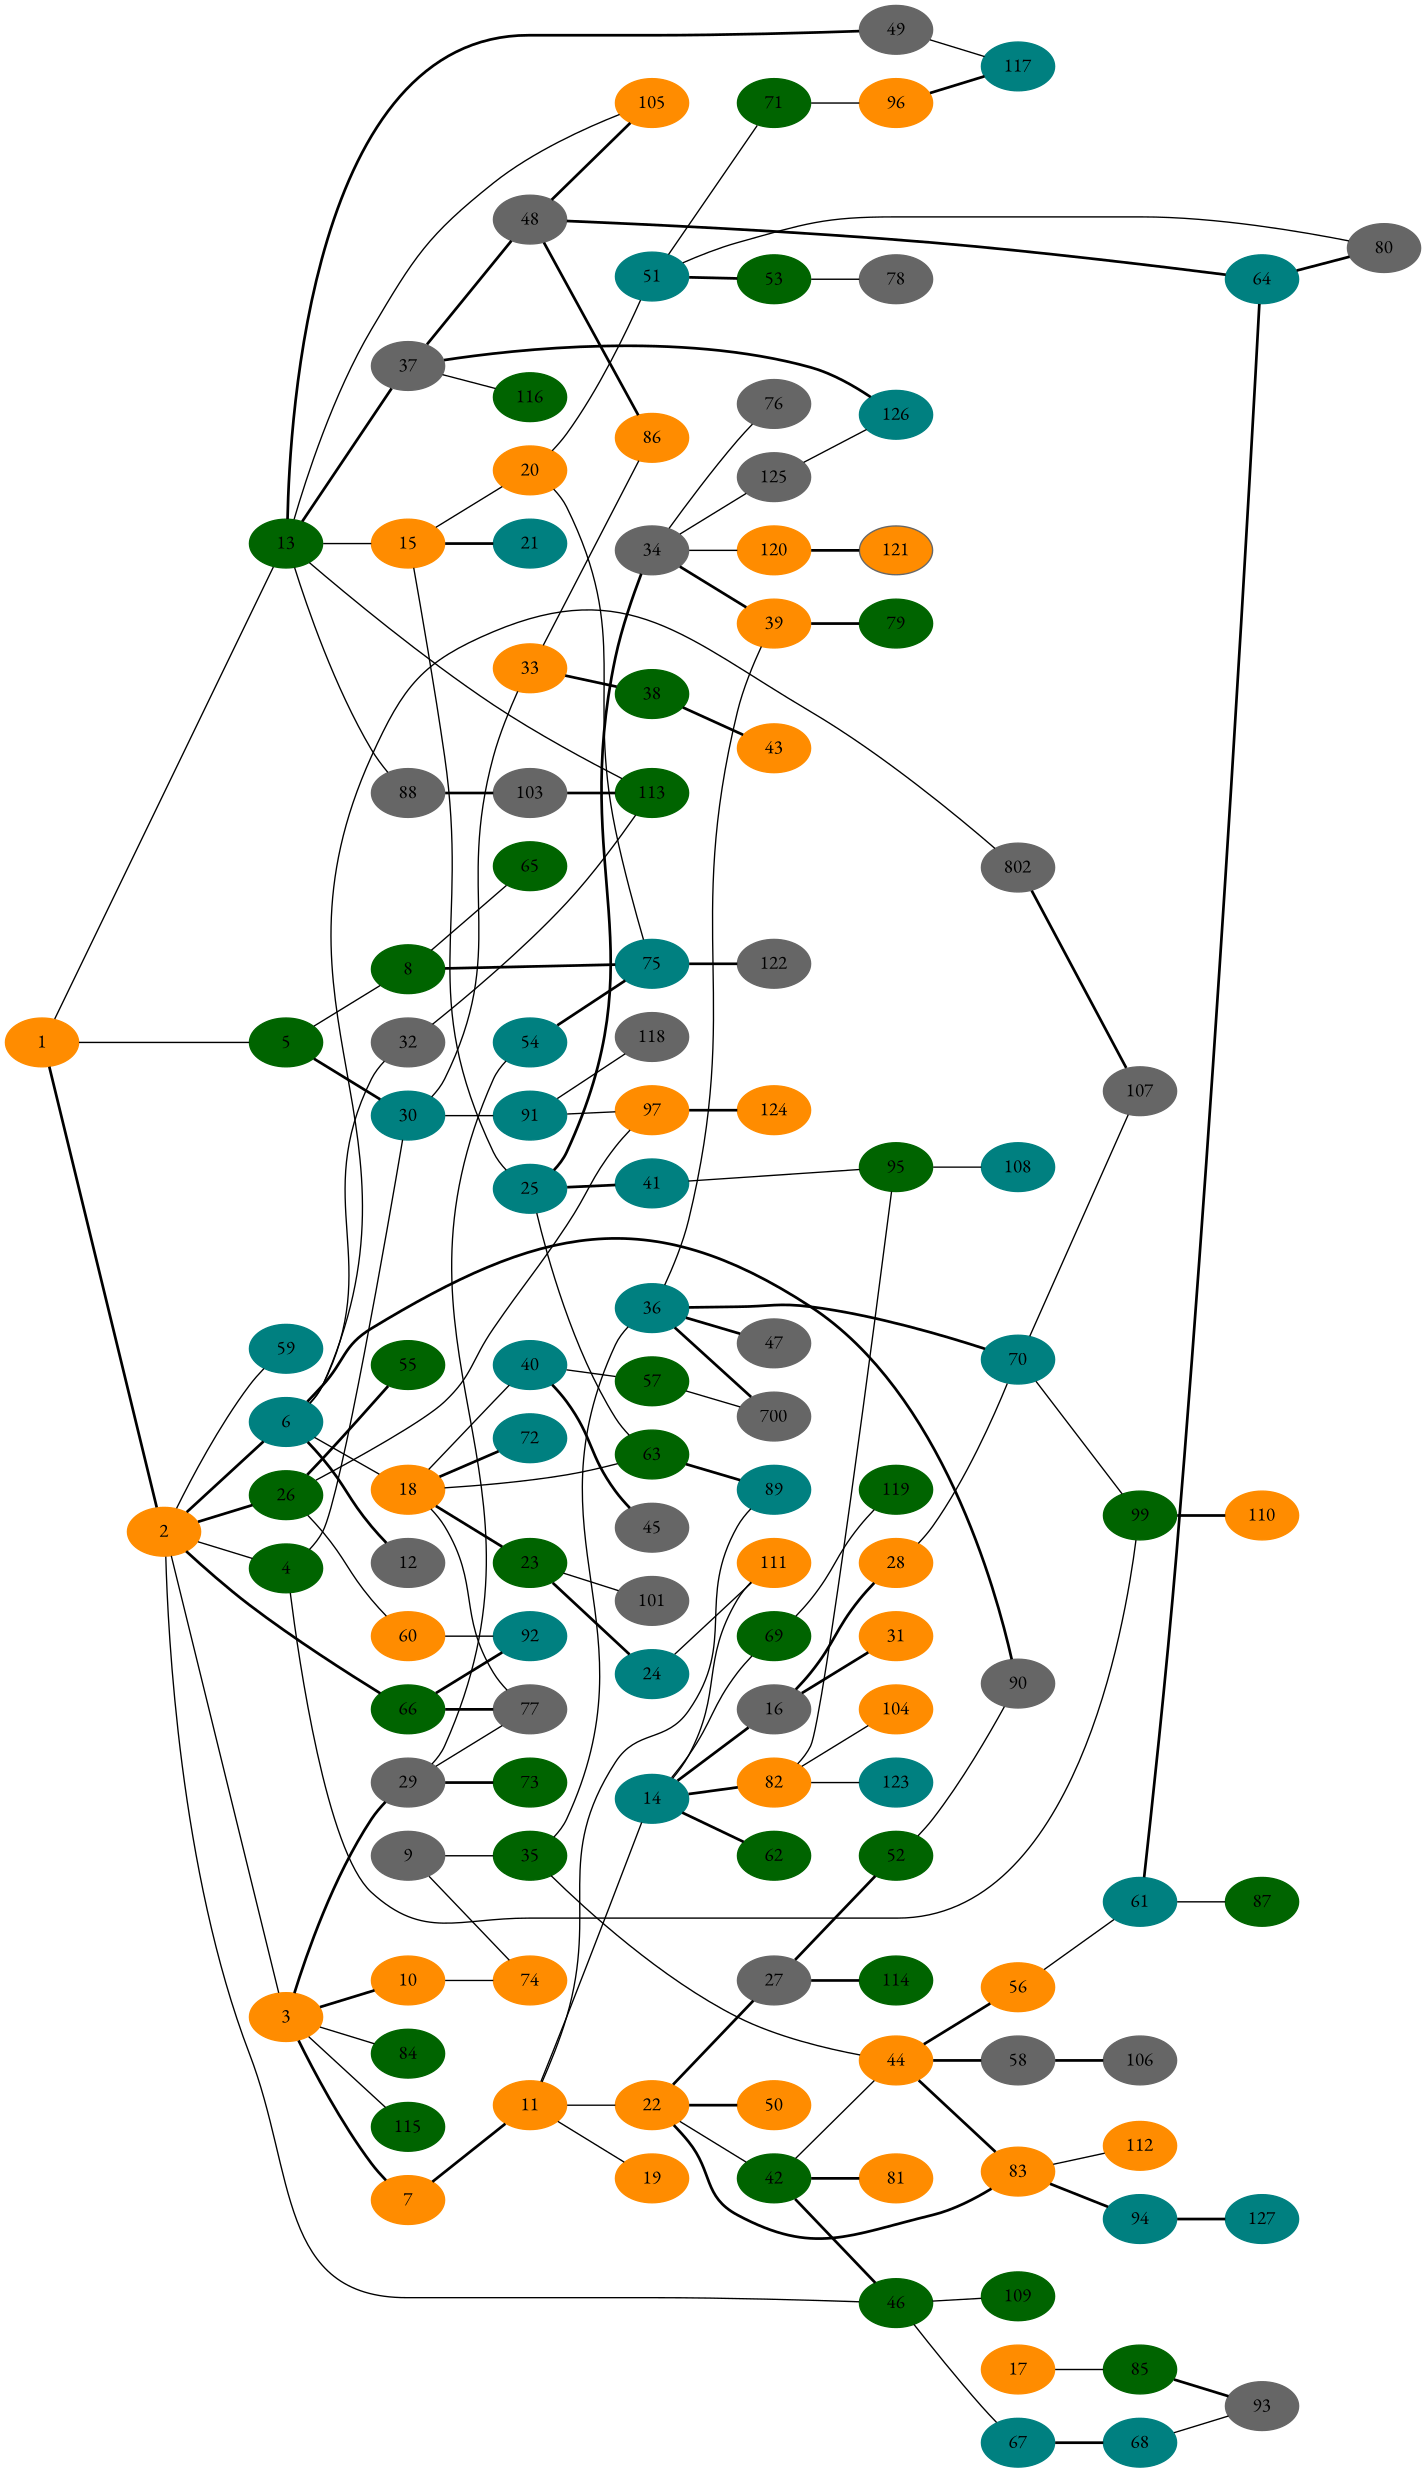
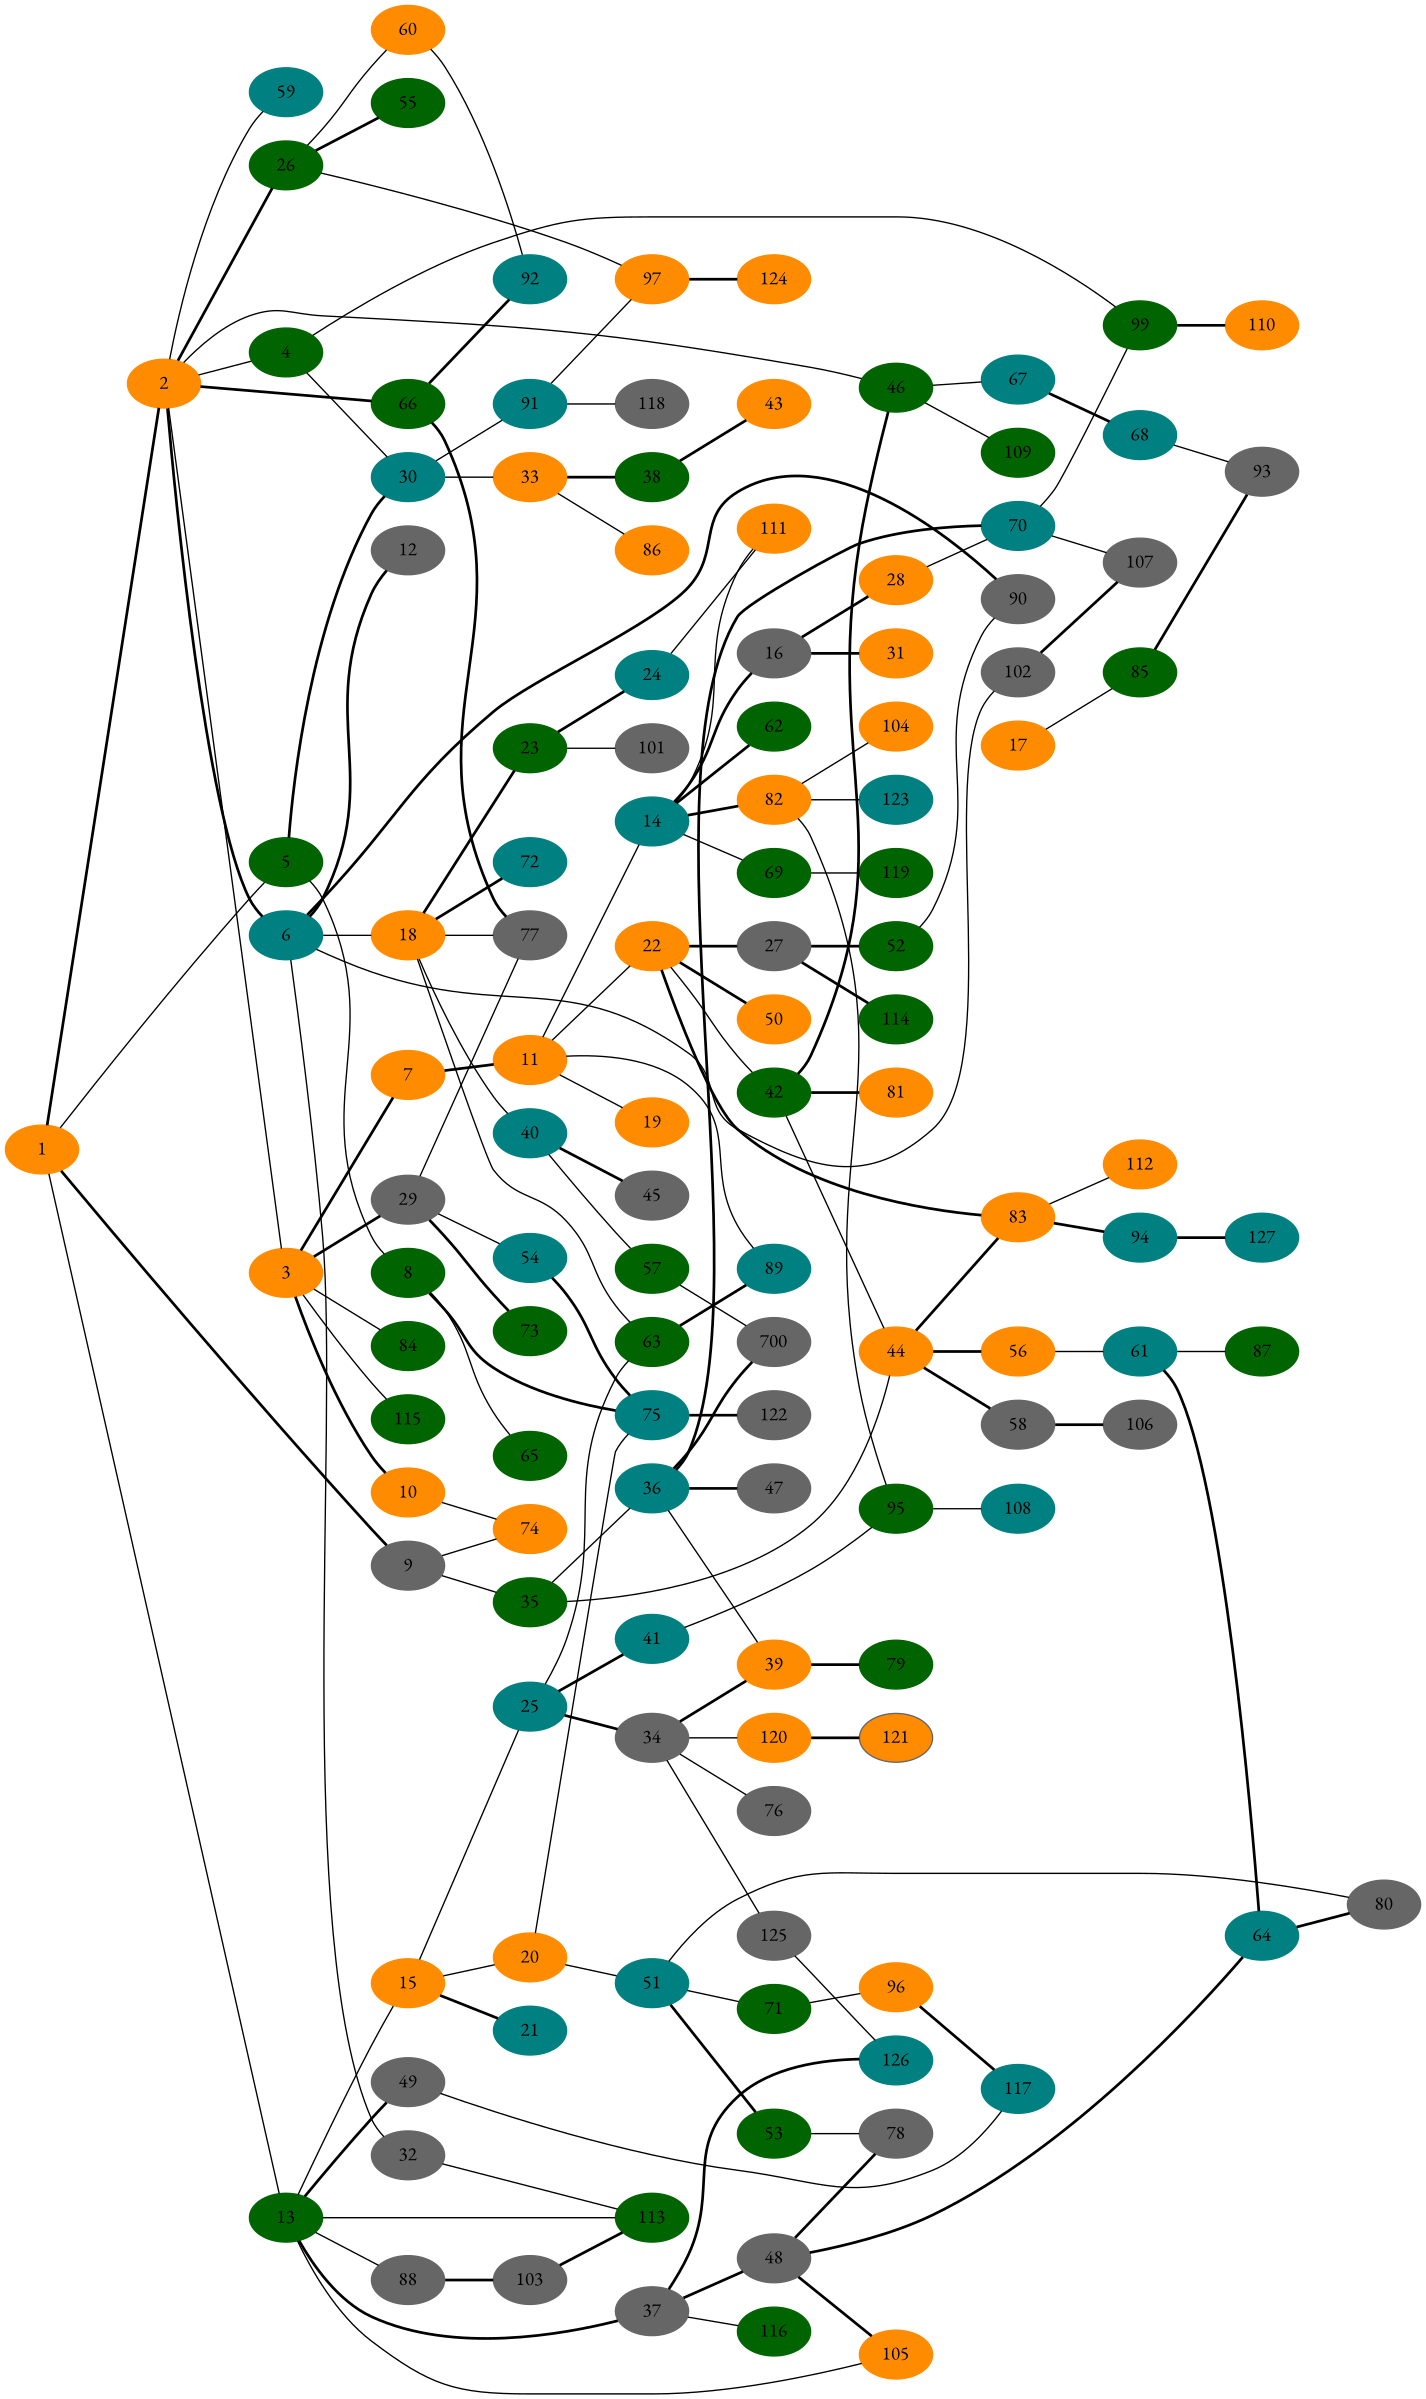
edge "48" -- "86": now "48" -- "78"
node "802": label "802" -> "102"
edge "1" -- "9": added
